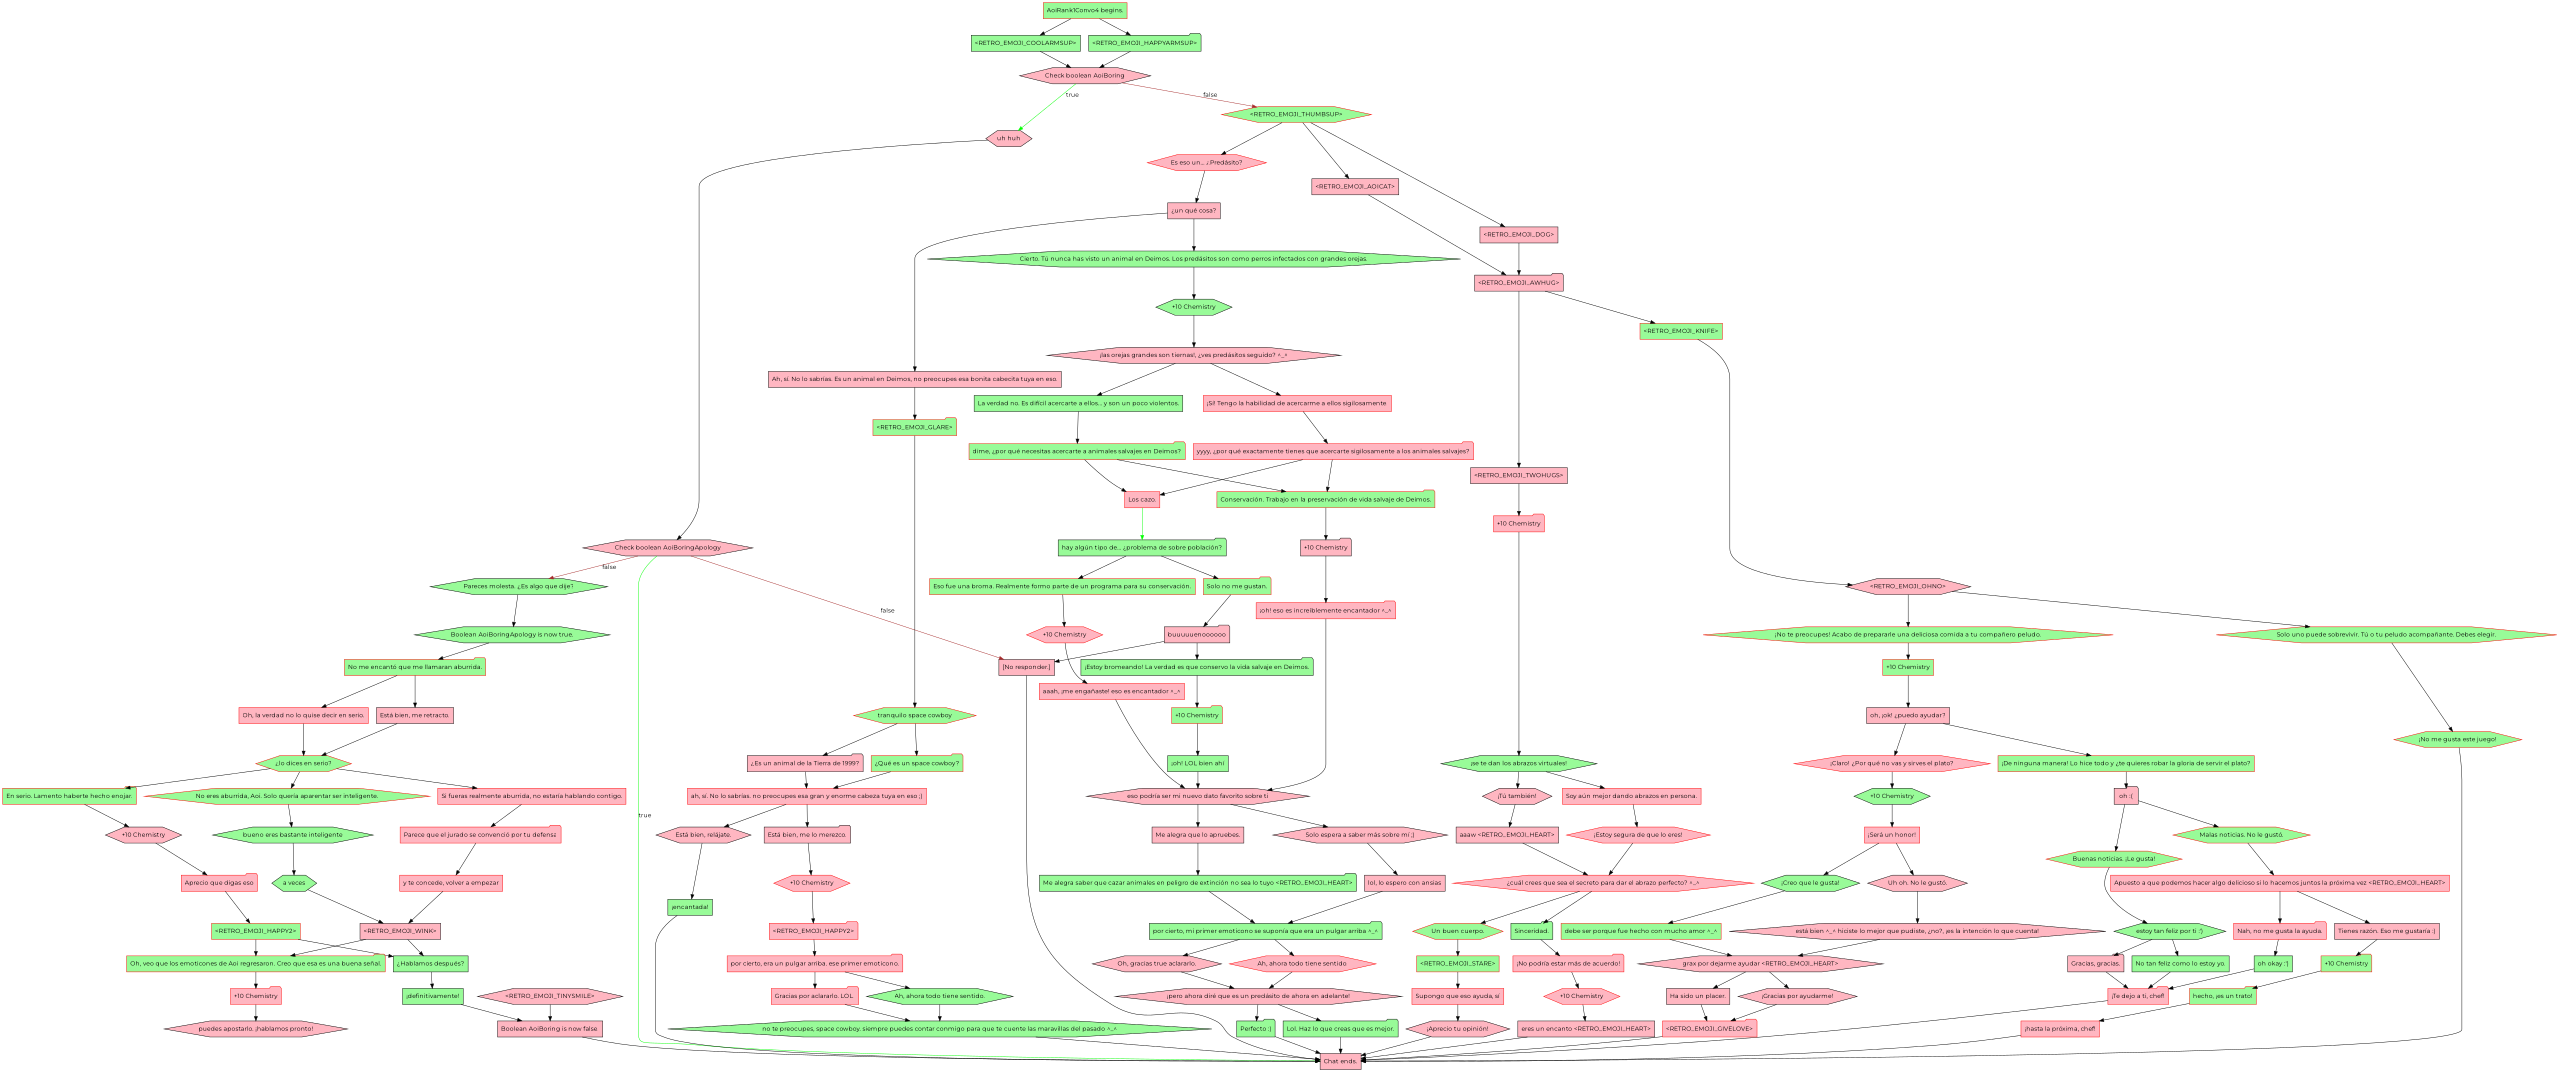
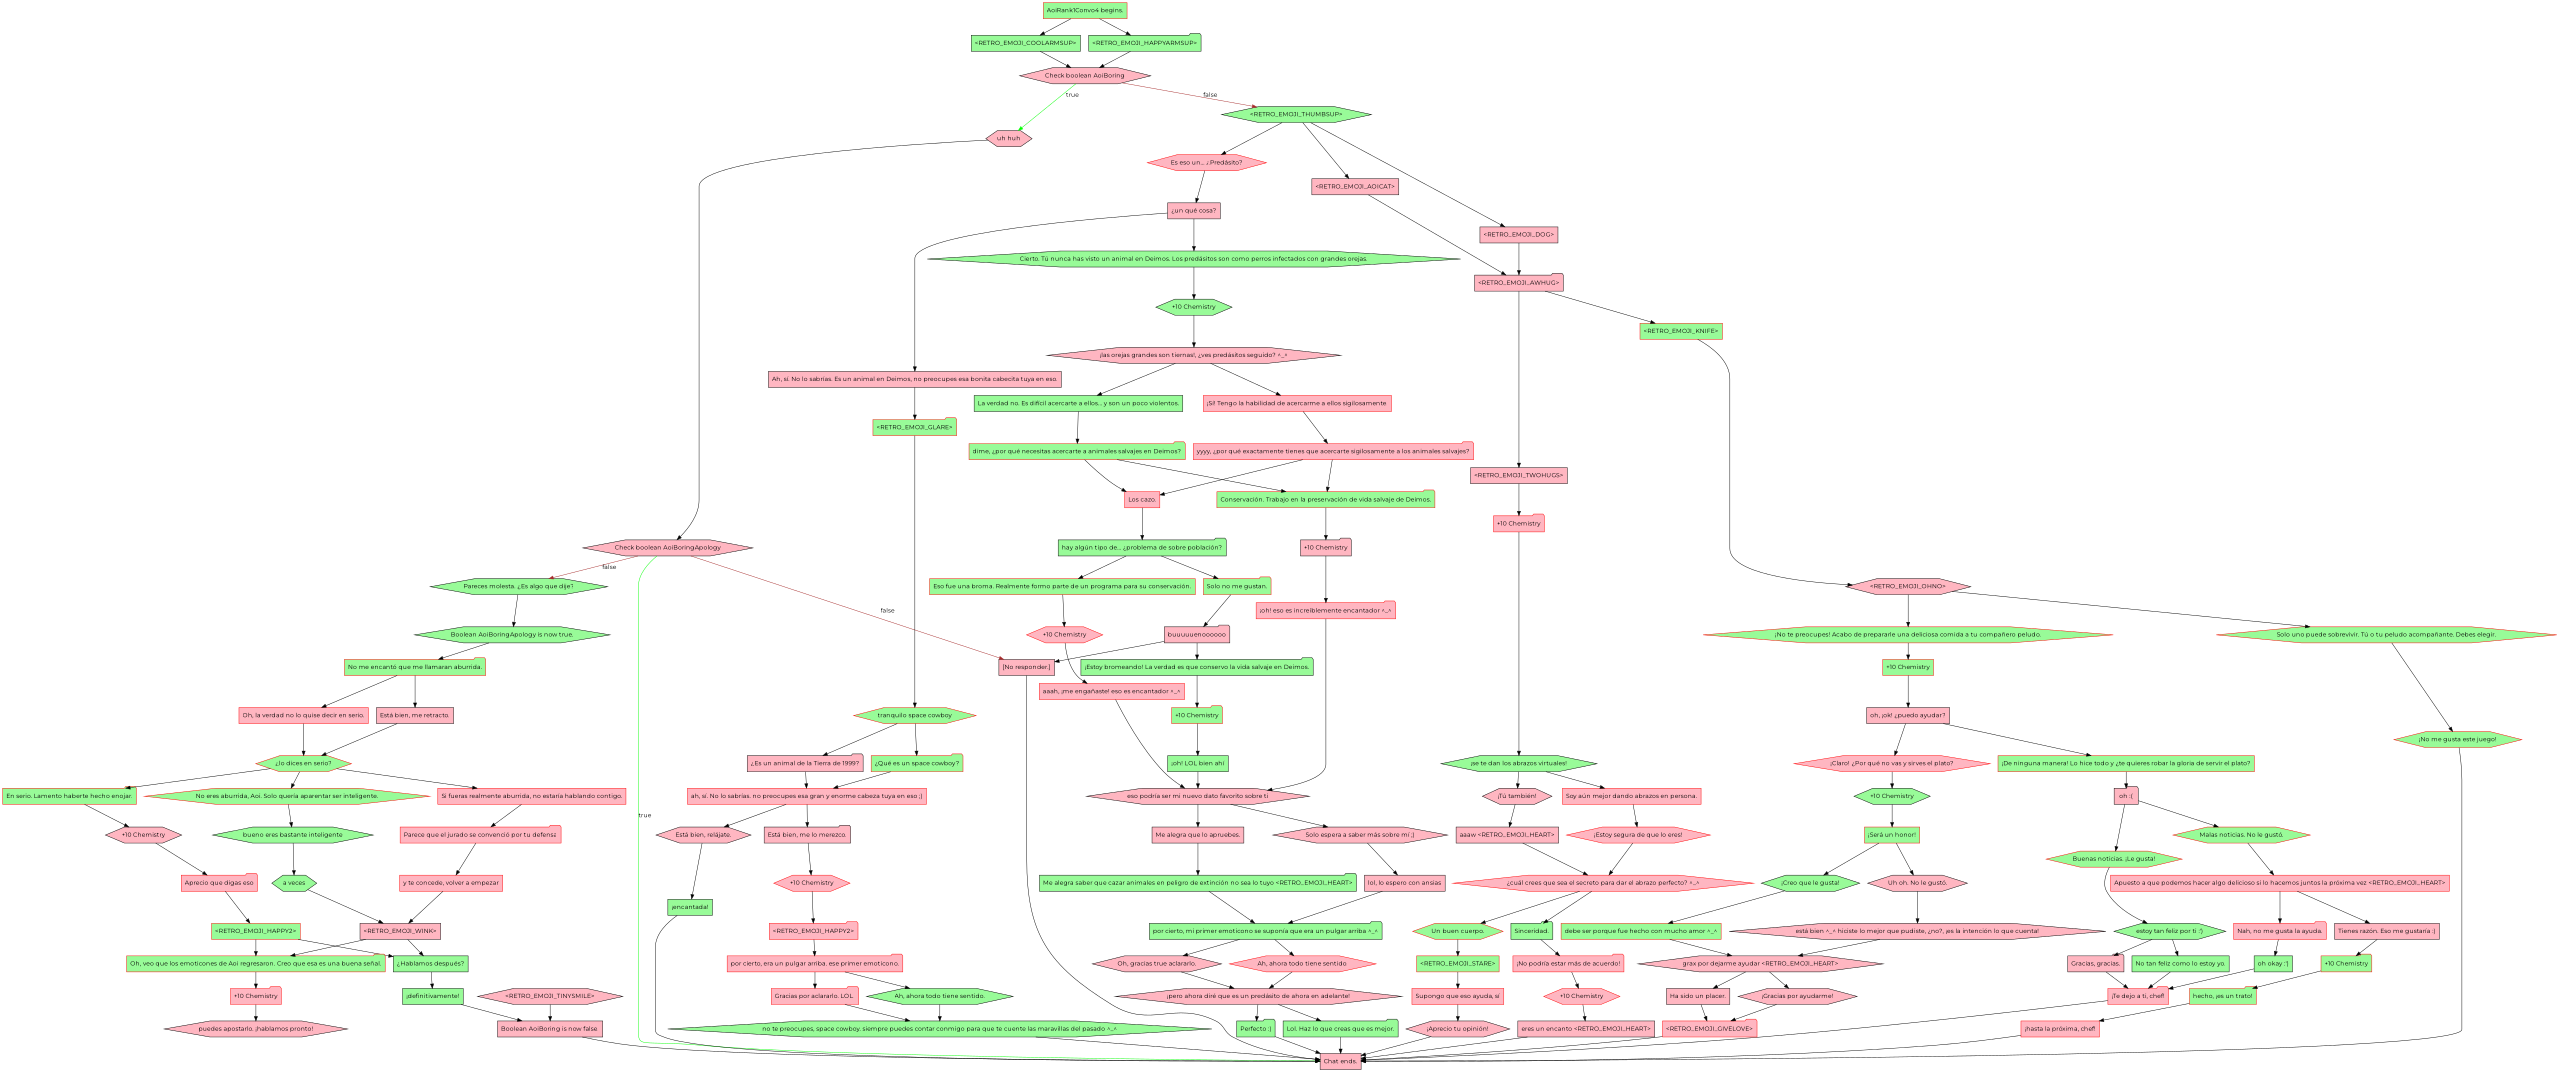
node "<RETRO_EMOJI_THUMBSUP>": color red -> black
edge "Los cazo." -> "hay algún tipo de... ¿problema de sobre población?": color green -> black
node "¡Será un honor!": fillcolor lightpink -> palegreen
